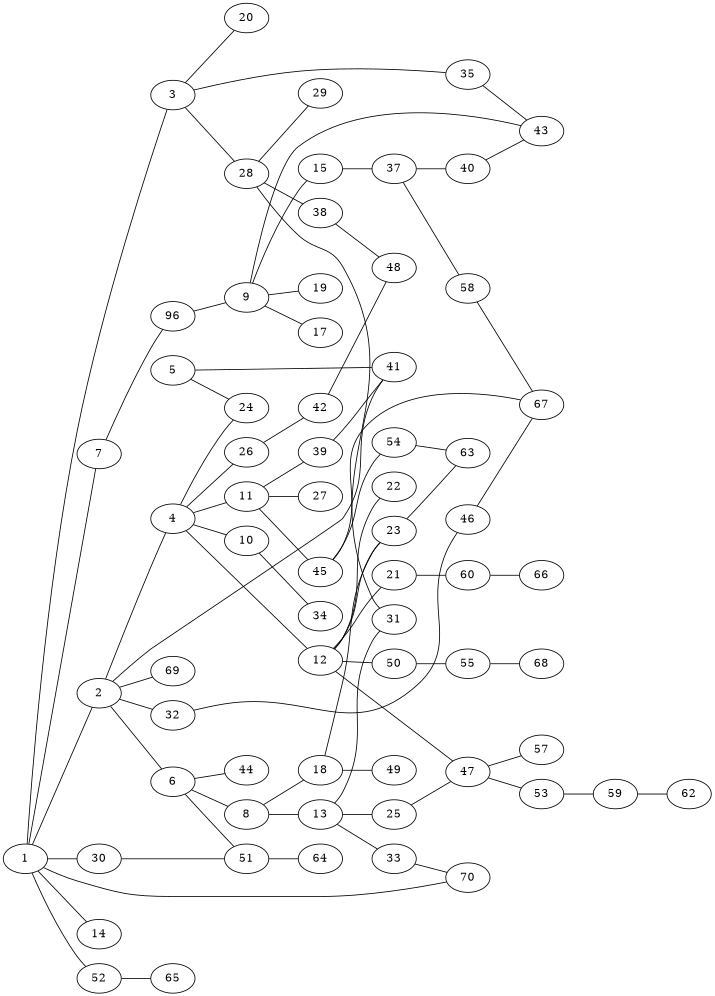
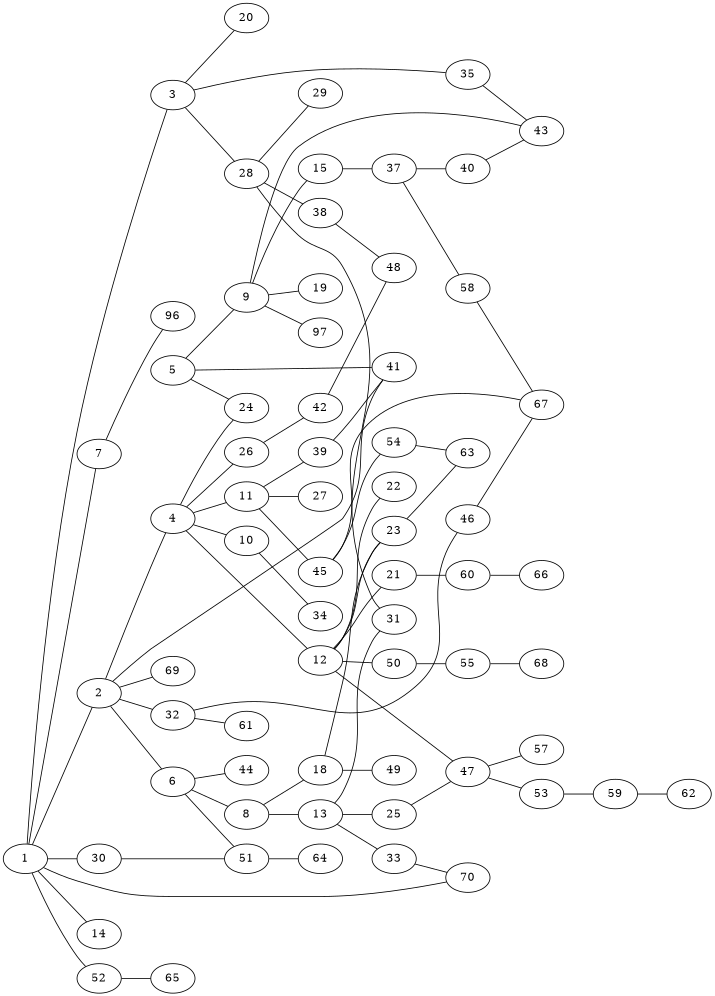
edge "9" -- "96": now "9" -- "5"
node "17": label "17" -> "97"
node "61": added
